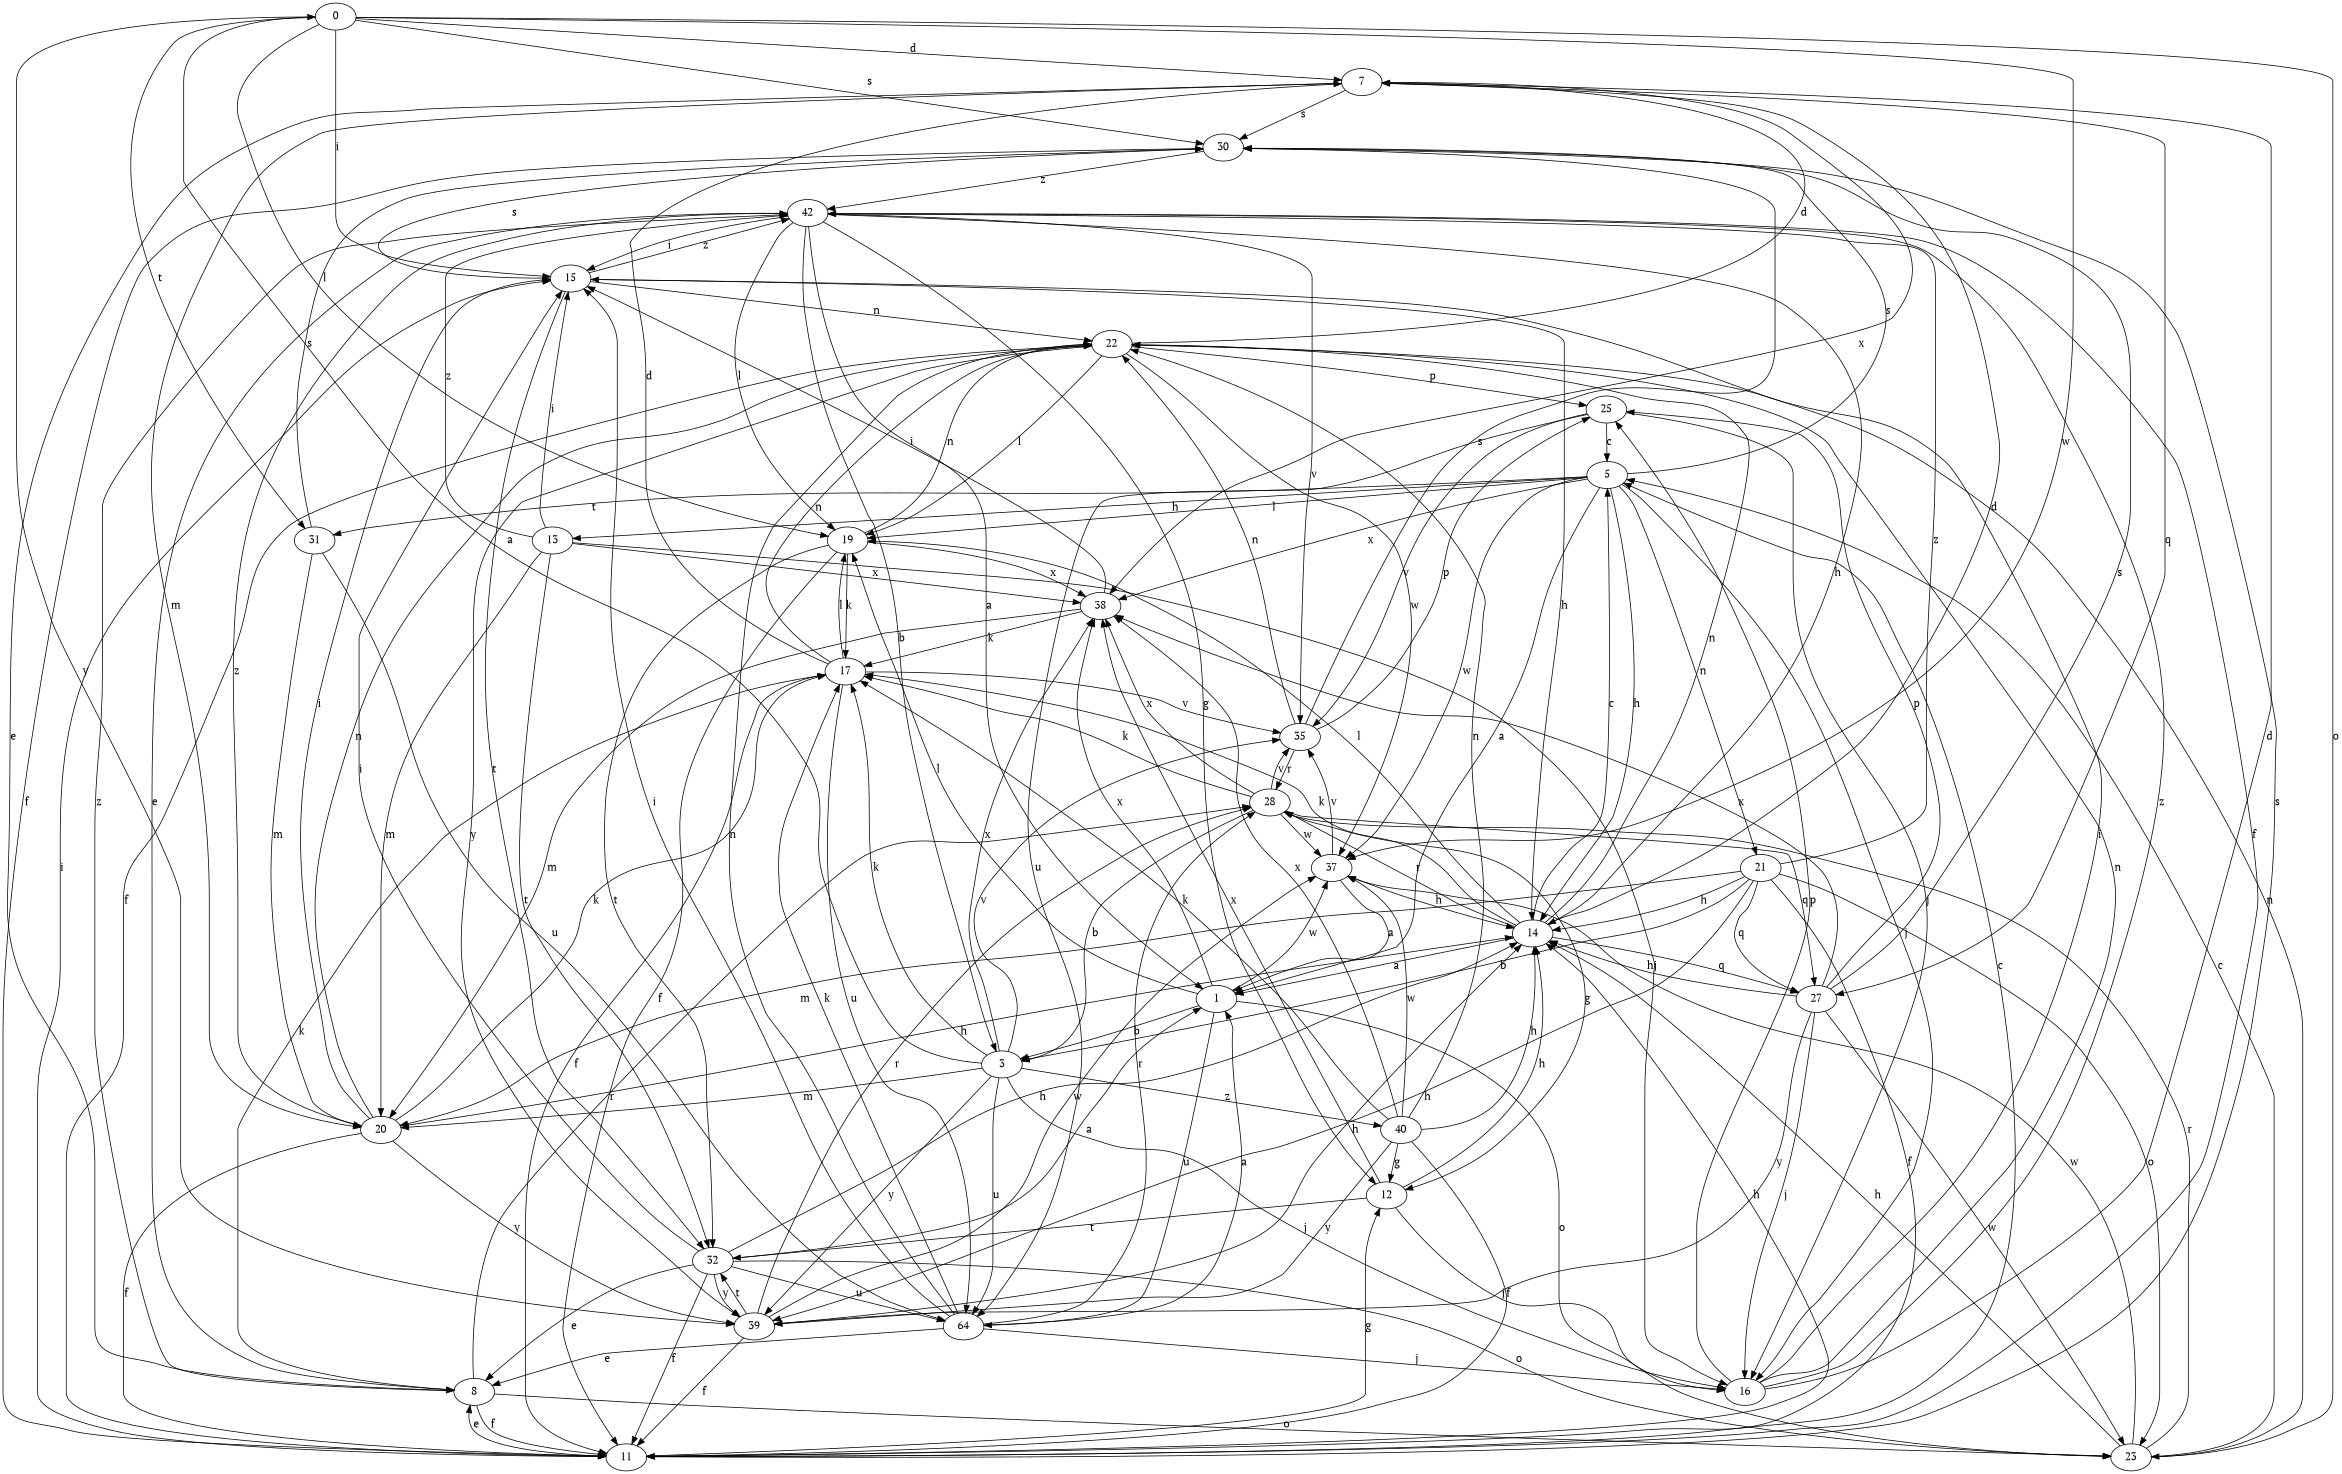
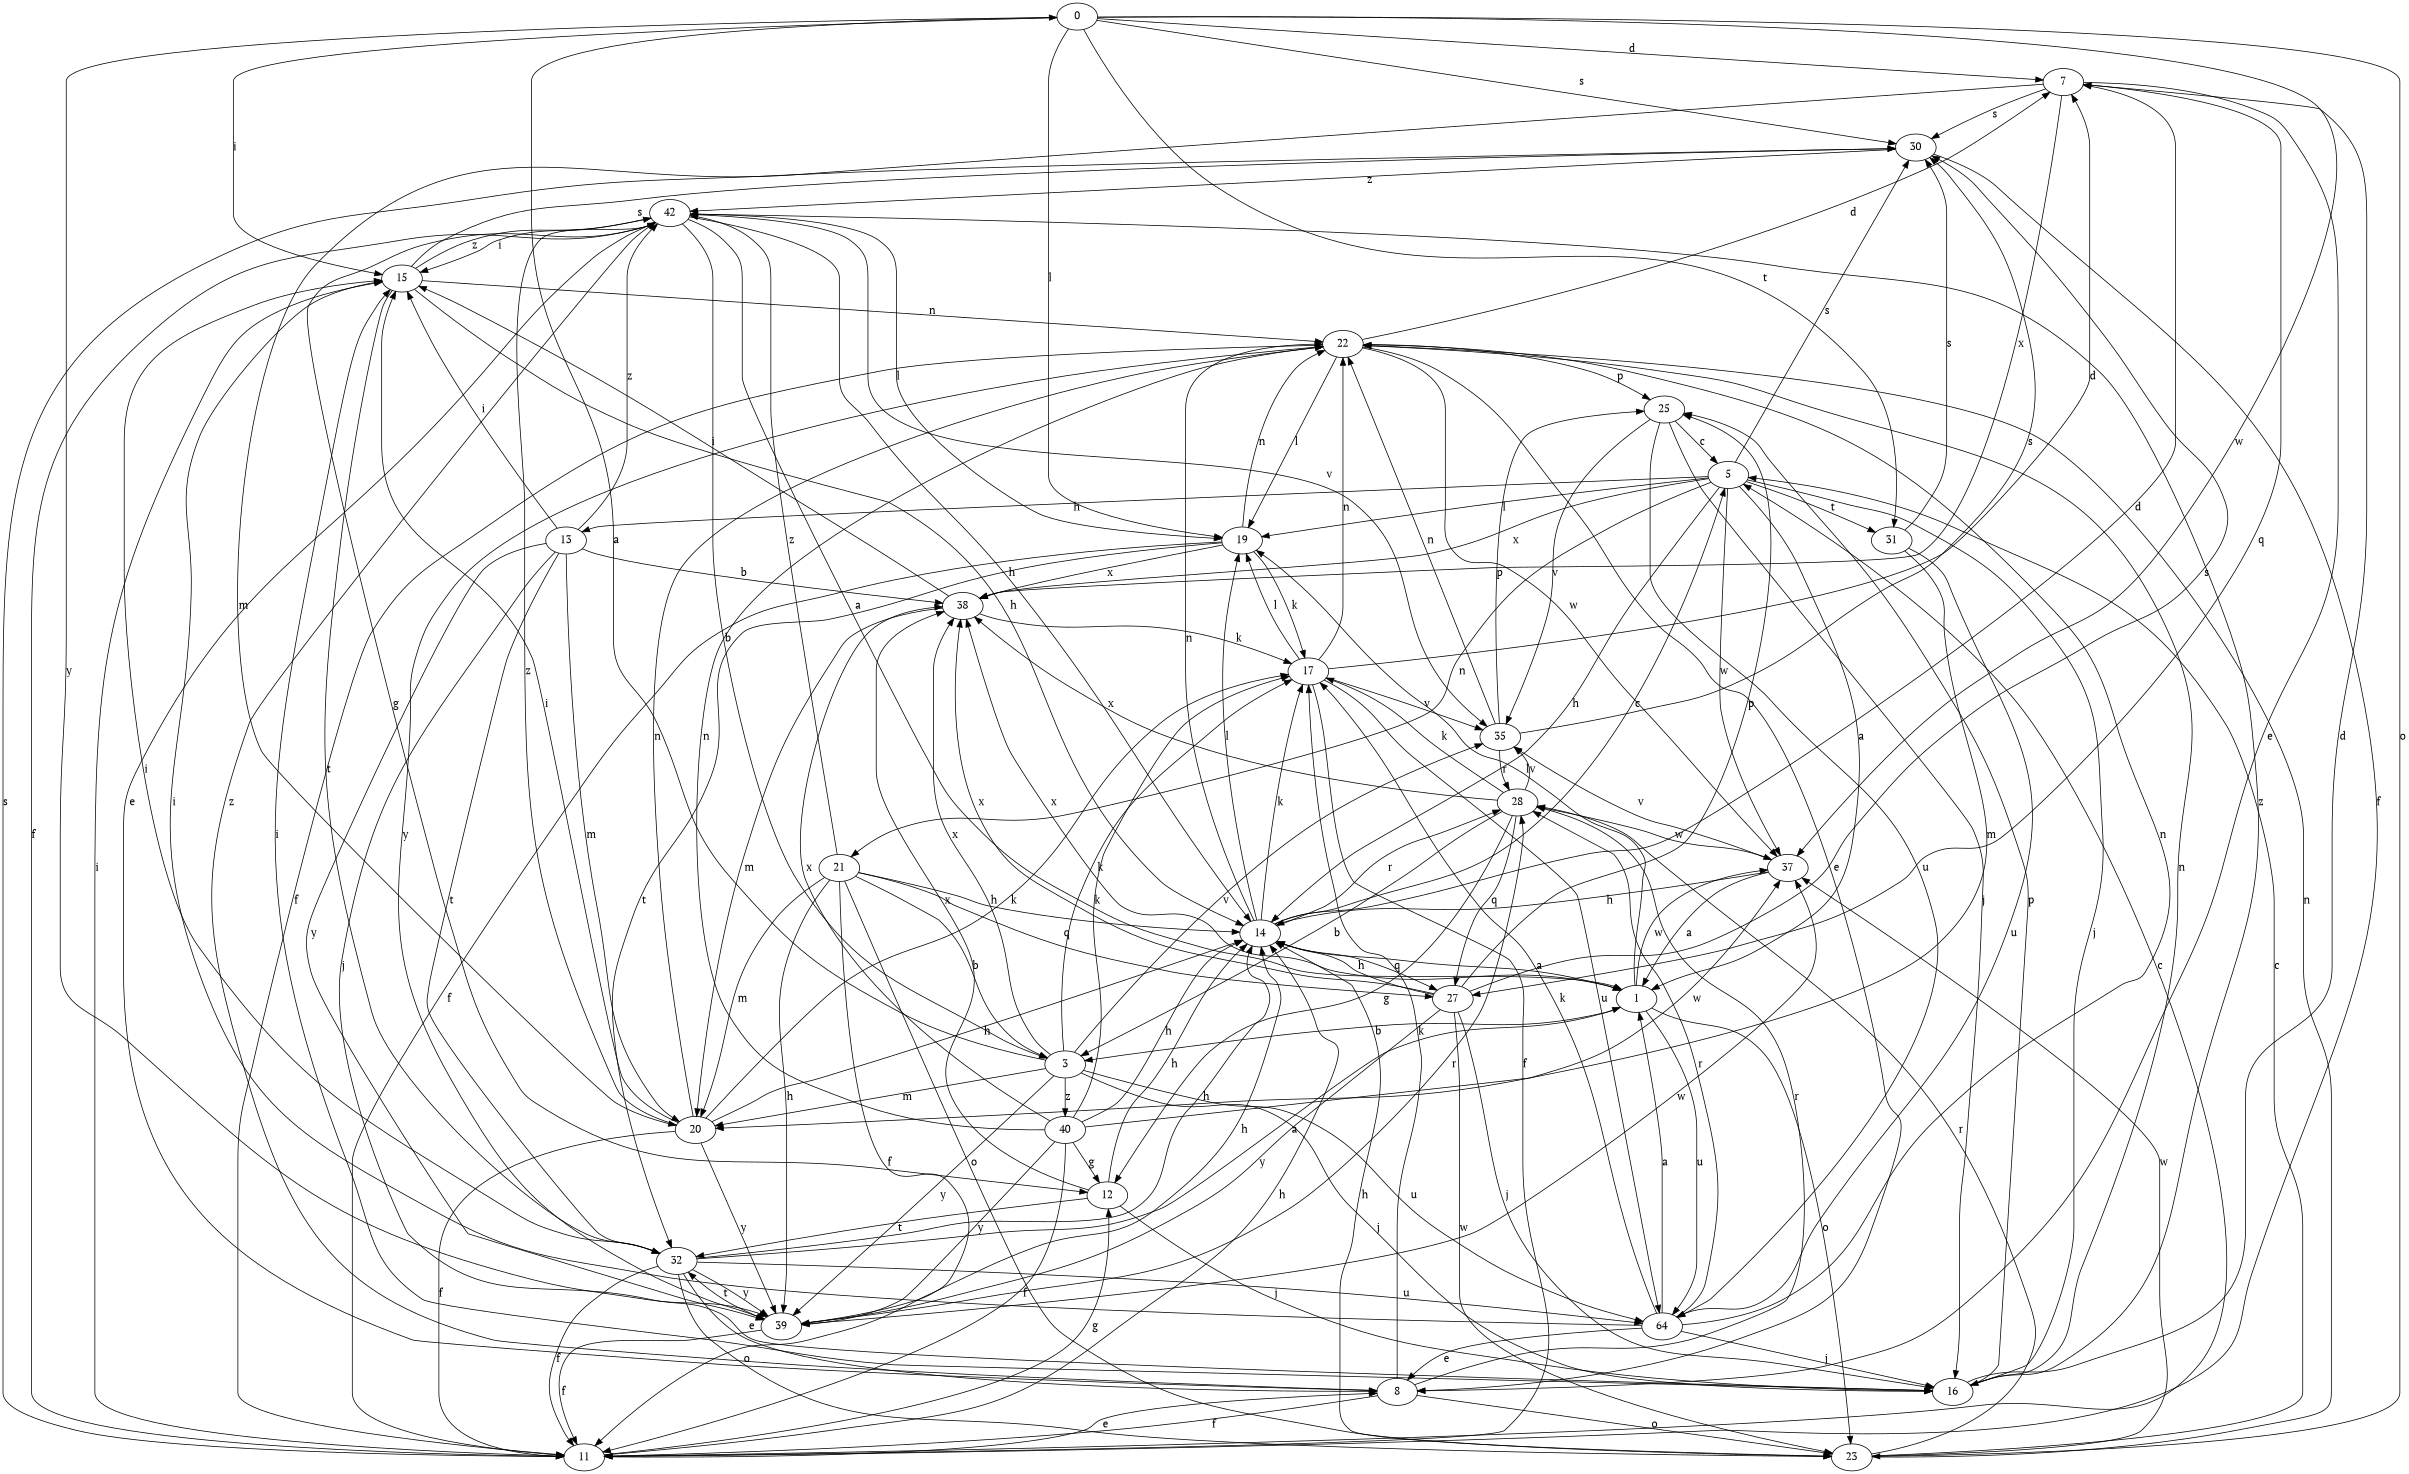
edge "13" -> "38": label "x" -> "b"
edge "22" -> "8": added, label "e"
edge "13" -> "39": added, label "y"
